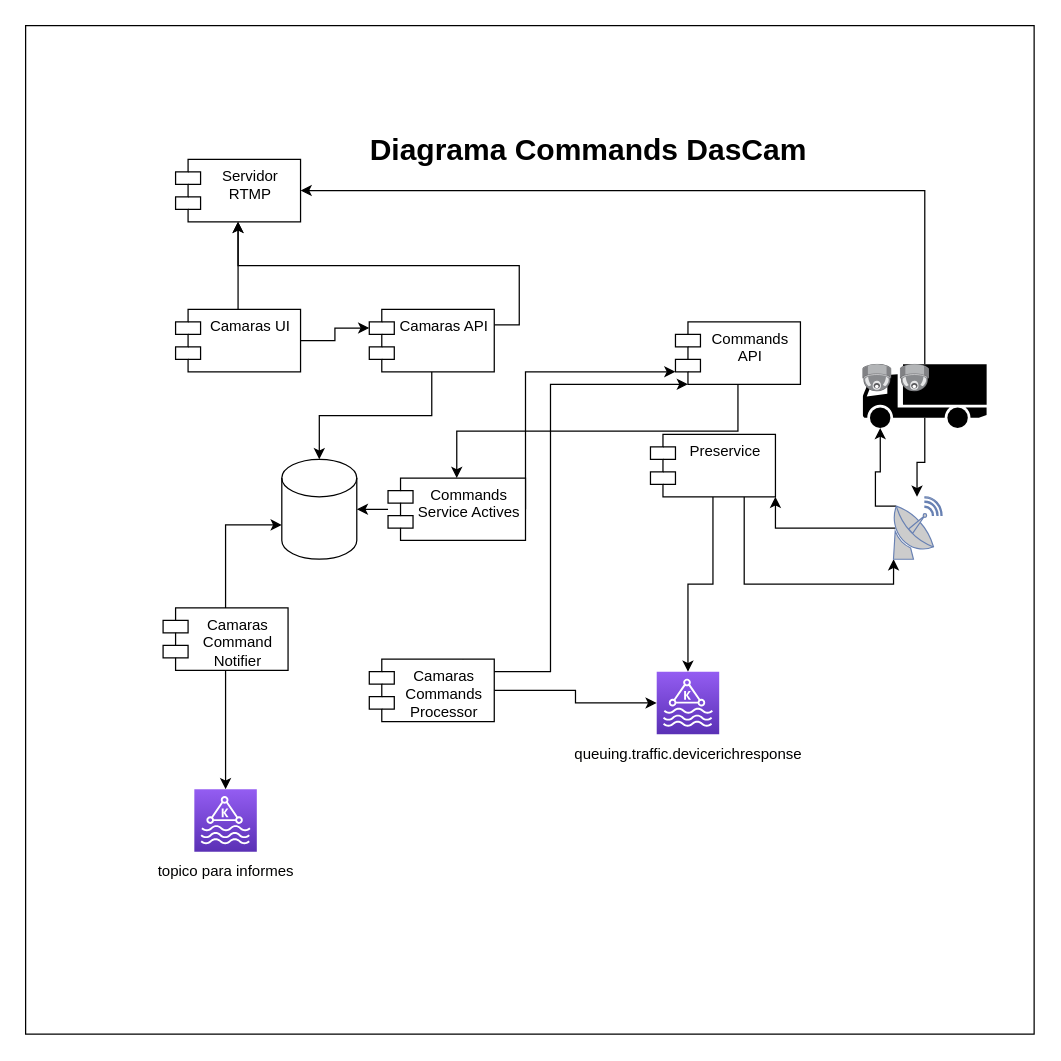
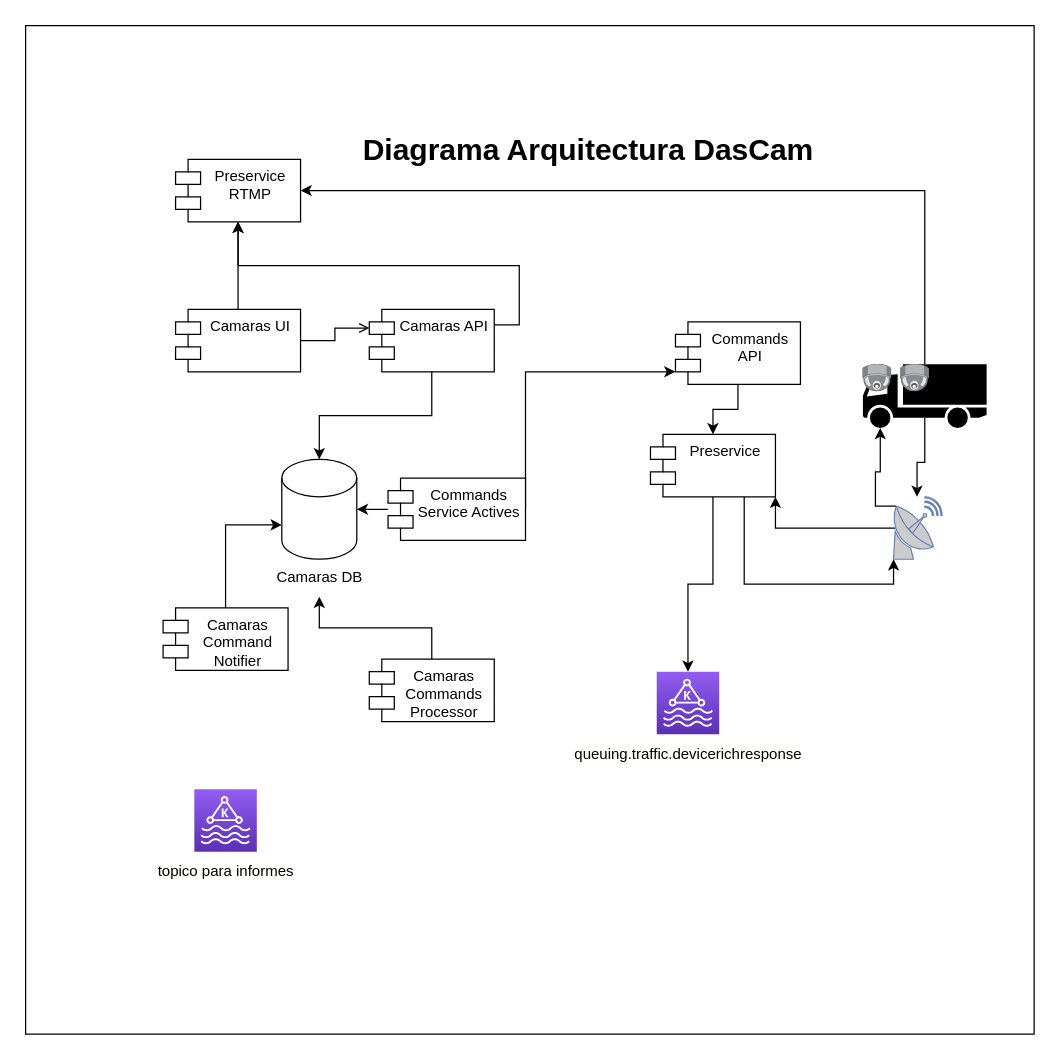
node "Diagrama Commands DasCam": label "Diagrama Commands DasCam" -> "Diagrama Arquitectura DasCam"
node "Servidor RTMP": label "Servidor RTMP" -> "Preservice RTMP"
edge "Camaras UI" -> "Camaras API": arrowhead classic -> open
edge "Commands API" -> "Commands Service Actives": now "Commands API" -> "Preservice"
edge "Camaras Commands Processor" -> "Commands API": removed
node "Camaras DB": added
edge "Camaras Commands Processor" -> "Camaras DB": added
edge "Camaras Commands Processor" -> "queuing.traffic.devicerichresponse": removed
edge "Camaras Command Notifier" -> "topico para informes": removed
